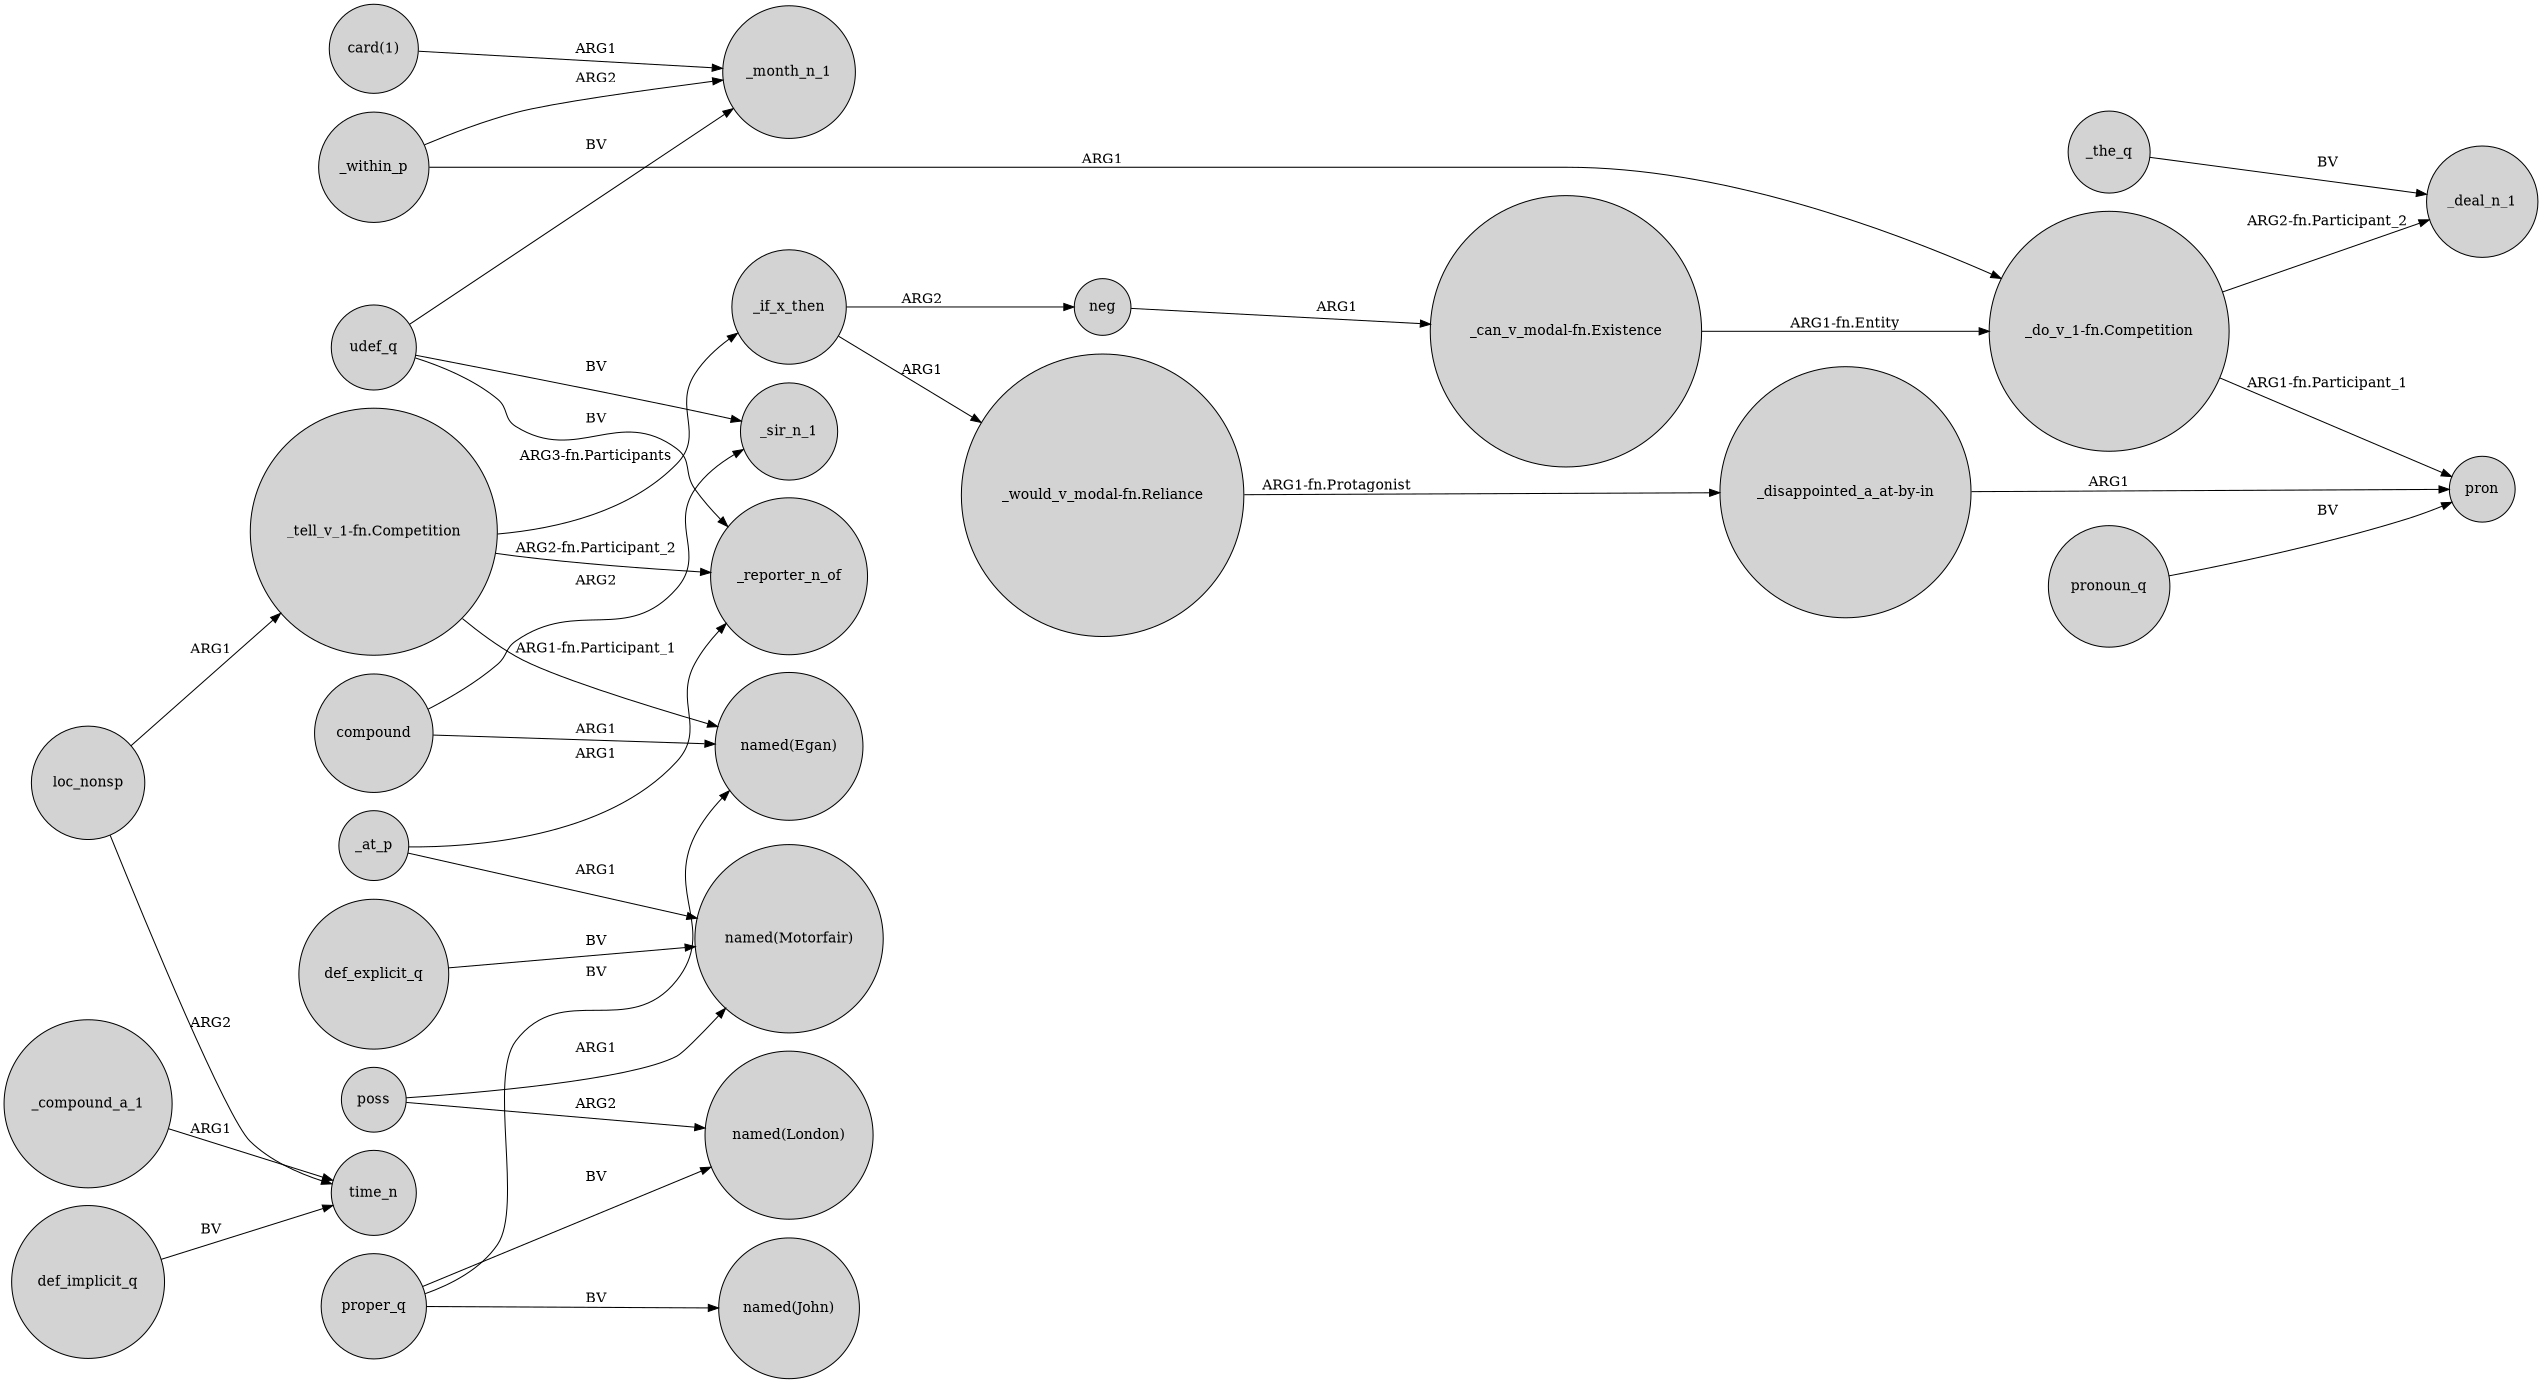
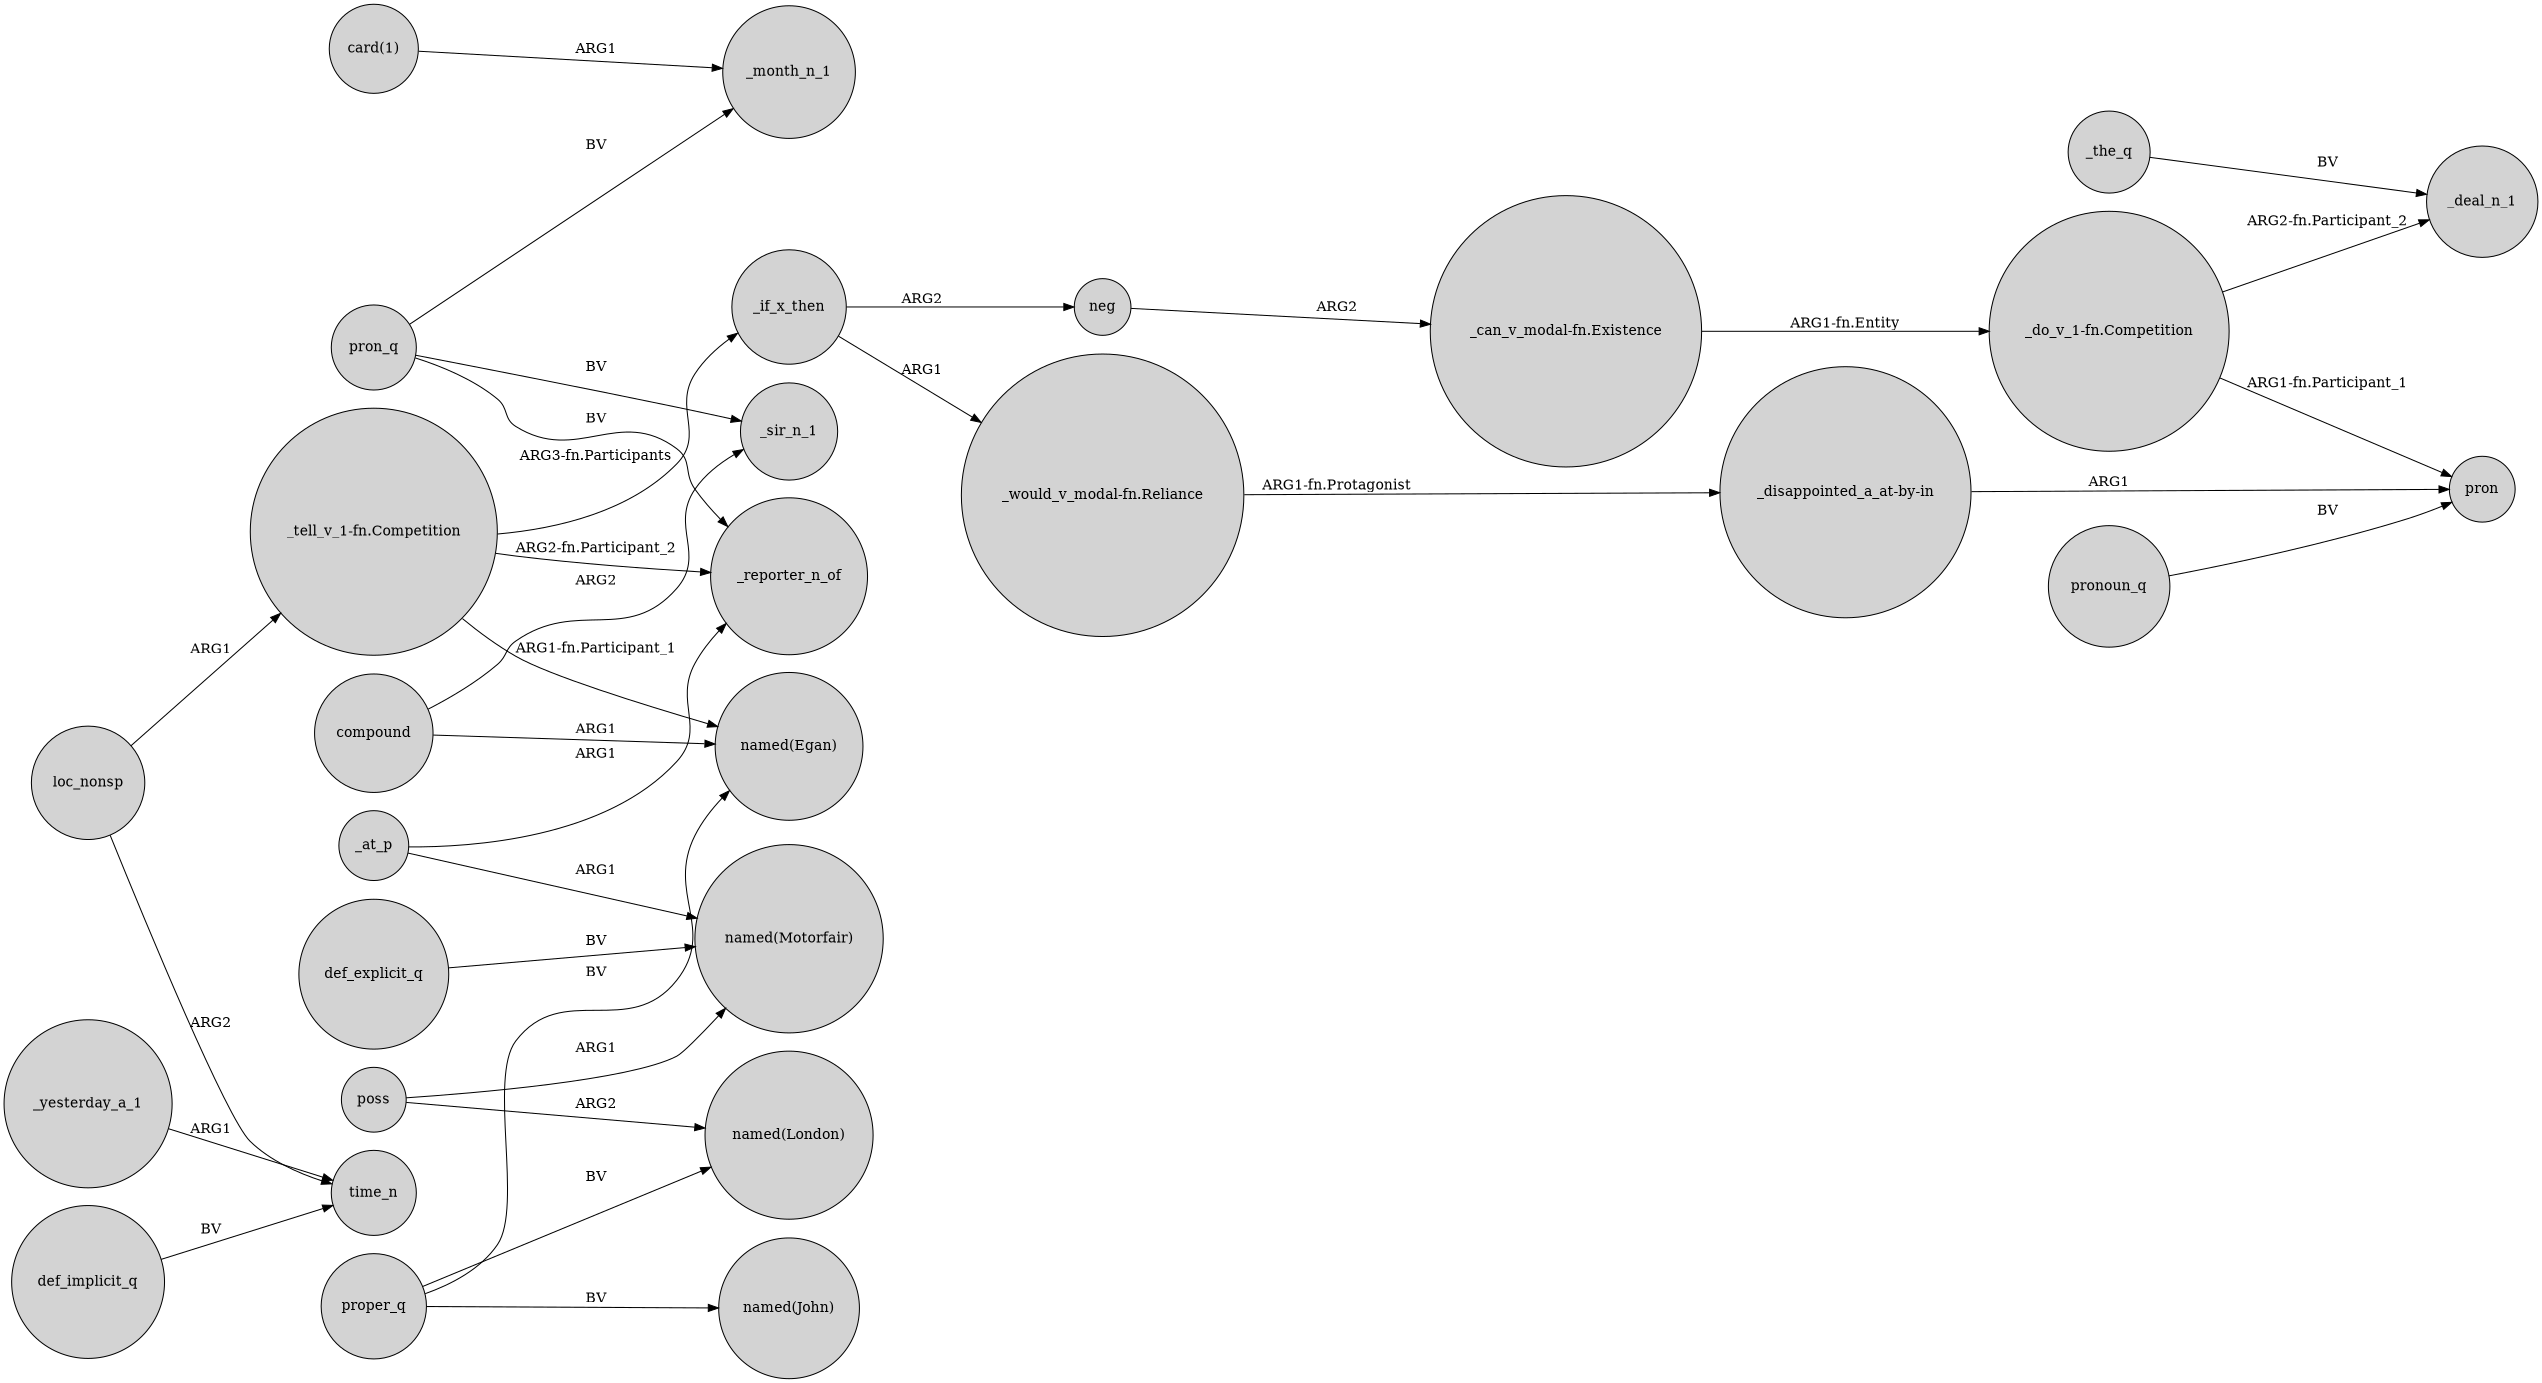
node "_within_p": removed
edge "neg" -> "_can_v_modal-fn.Existence": label "ARG1" -> "ARG2"
node "udef_q": label "udef_q" -> "pron_q"
node "_compound_a_1": label "_compound_a_1" -> "_yesterday_a_1"
